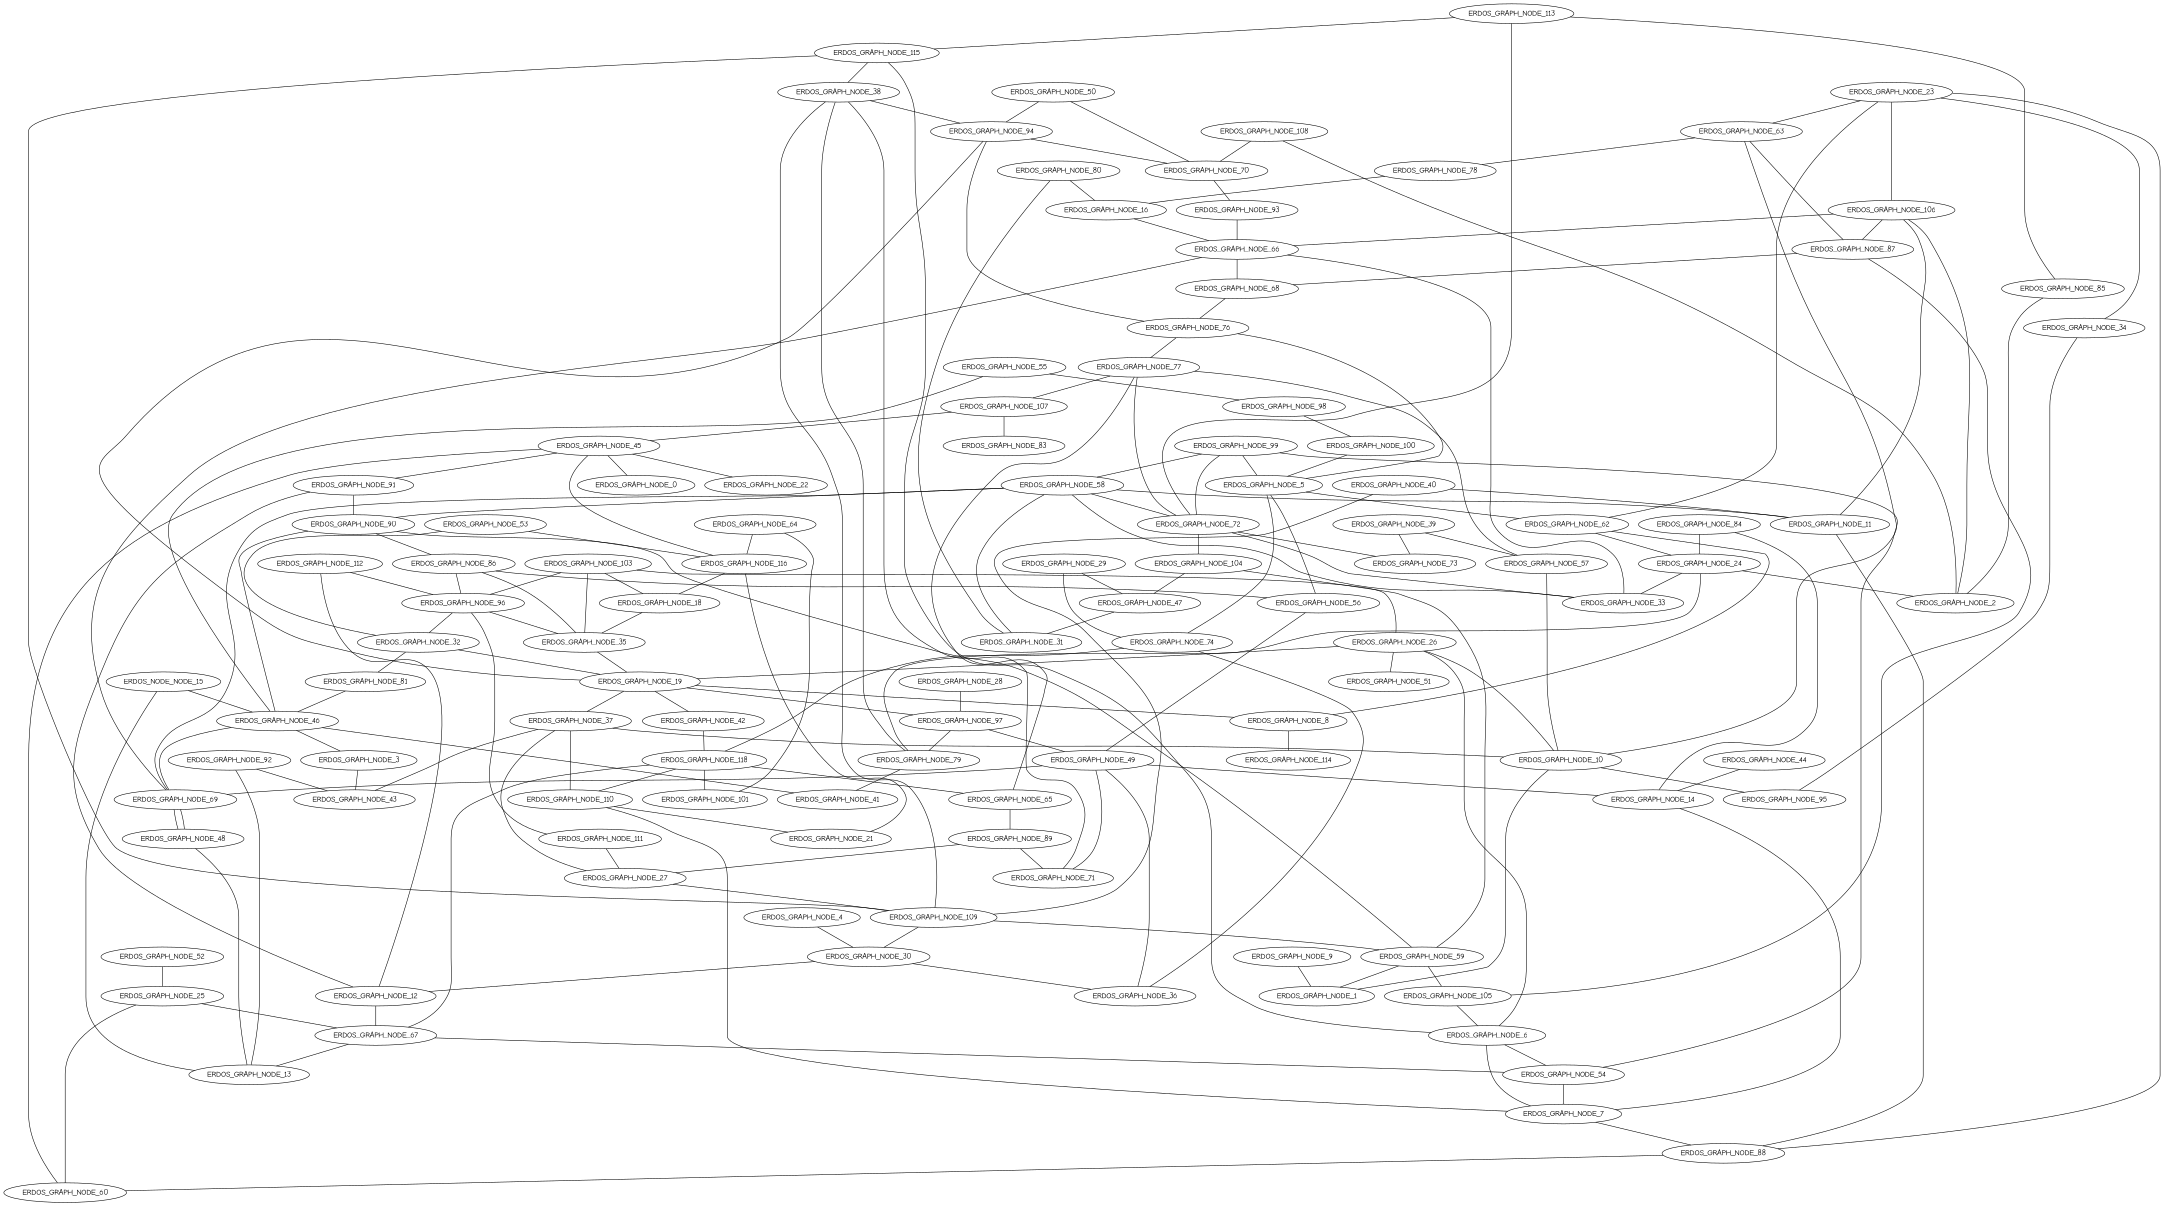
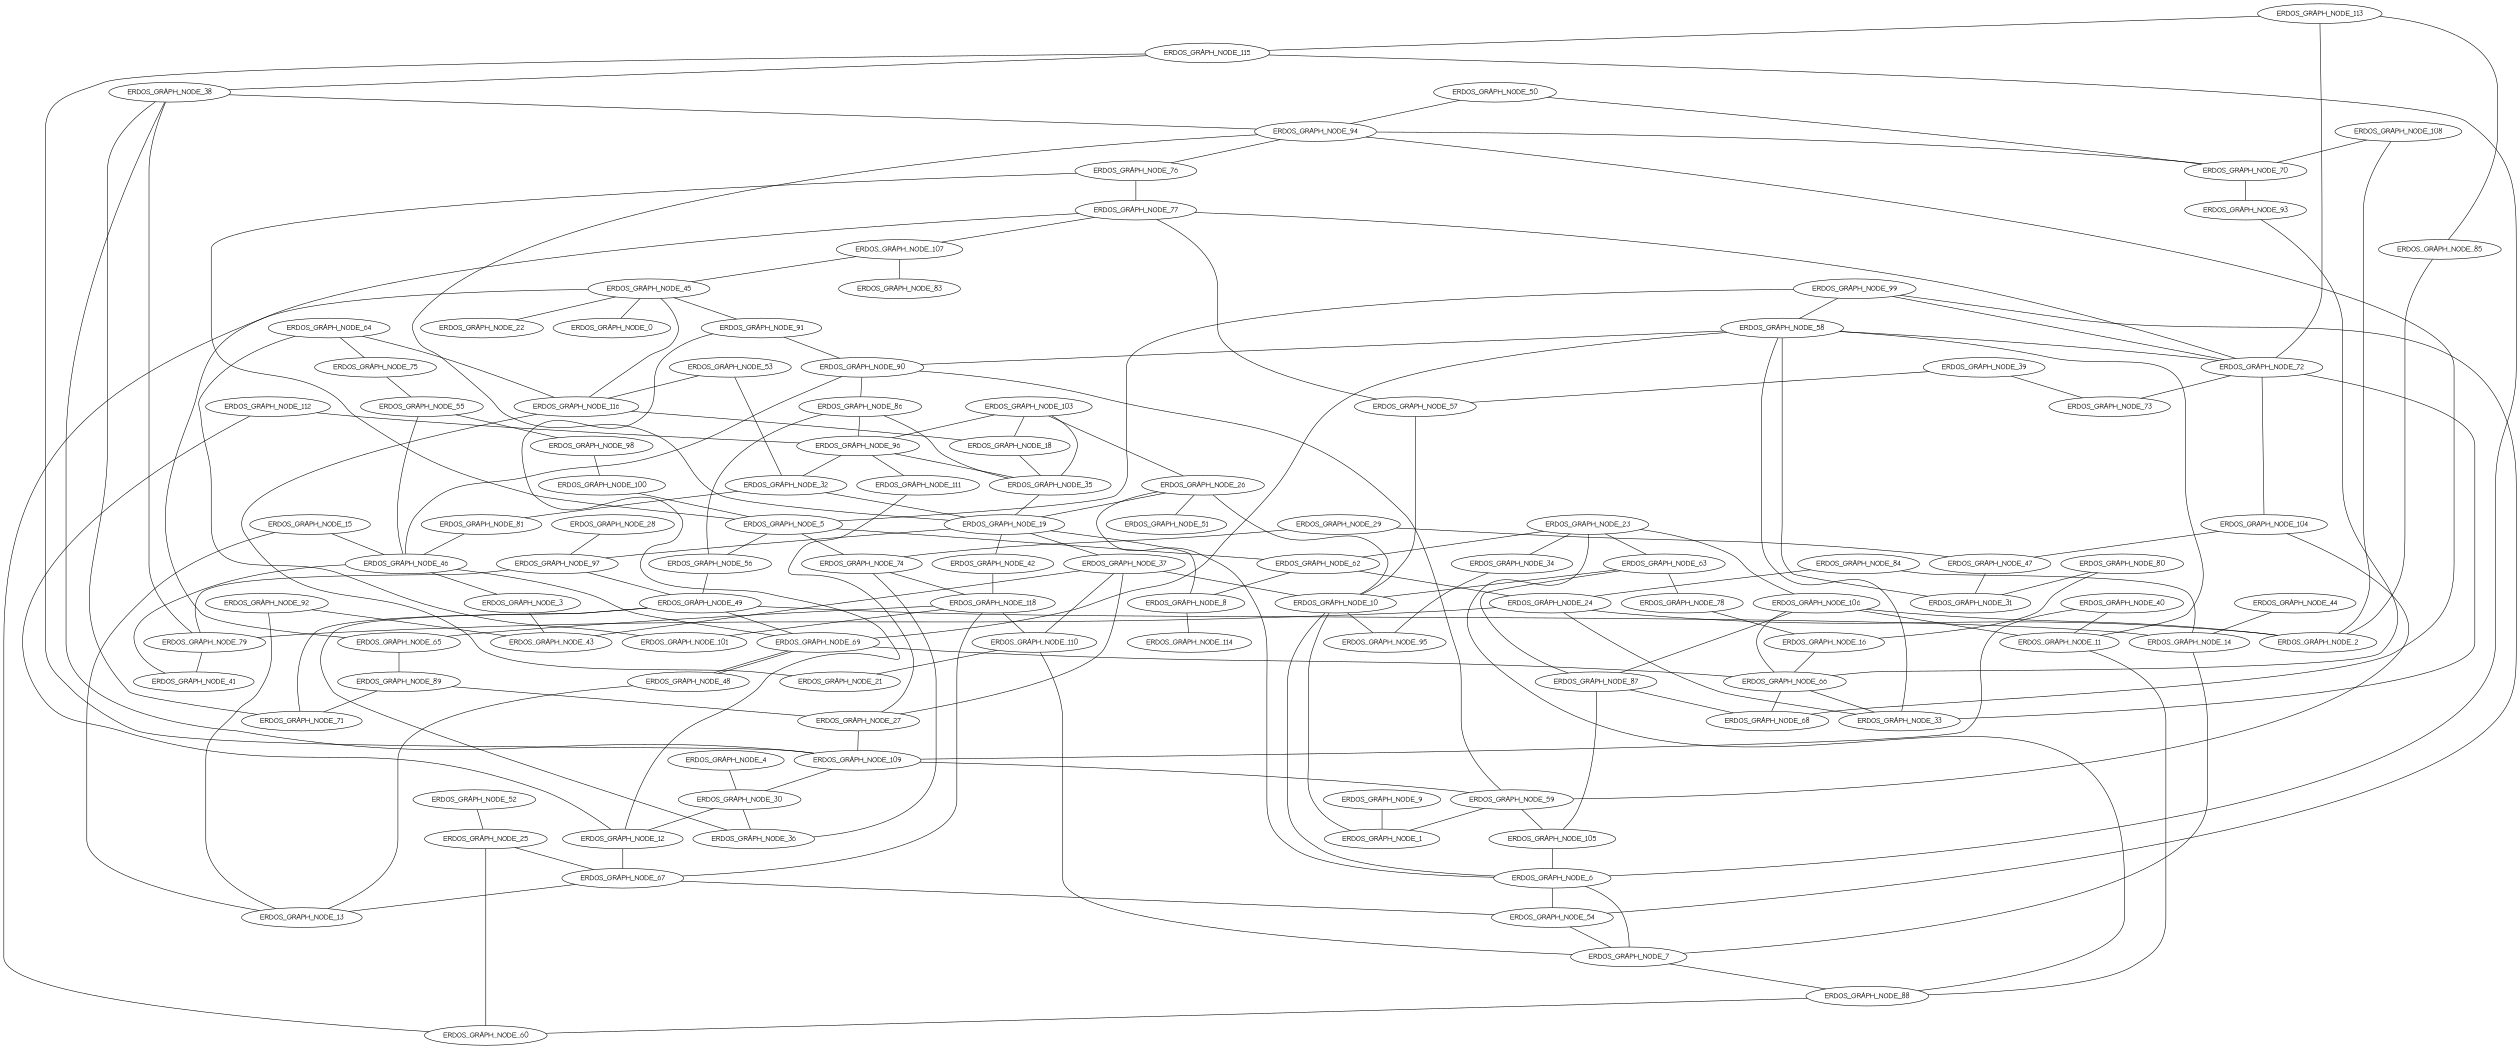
edge "ERDOS_GRAPH_NODE_68" -- "ERDOS_GRAPH_NODE_76": now "ERDOS_GRAPH_NODE_68" -- "ERDOS_GRAPH_NODE_94"
node "ERDOS_GRAPH_NODE_75": added
node "ERDOS_NODE_NODE_15": label "ERDOS_NODE_NODE_15" -> "ERDOS_GRAPH_NODE_15"
edge "ERDOS_GRAPH_NODE_10" -- "ERDOS_GRAPH_NODE_6": added
